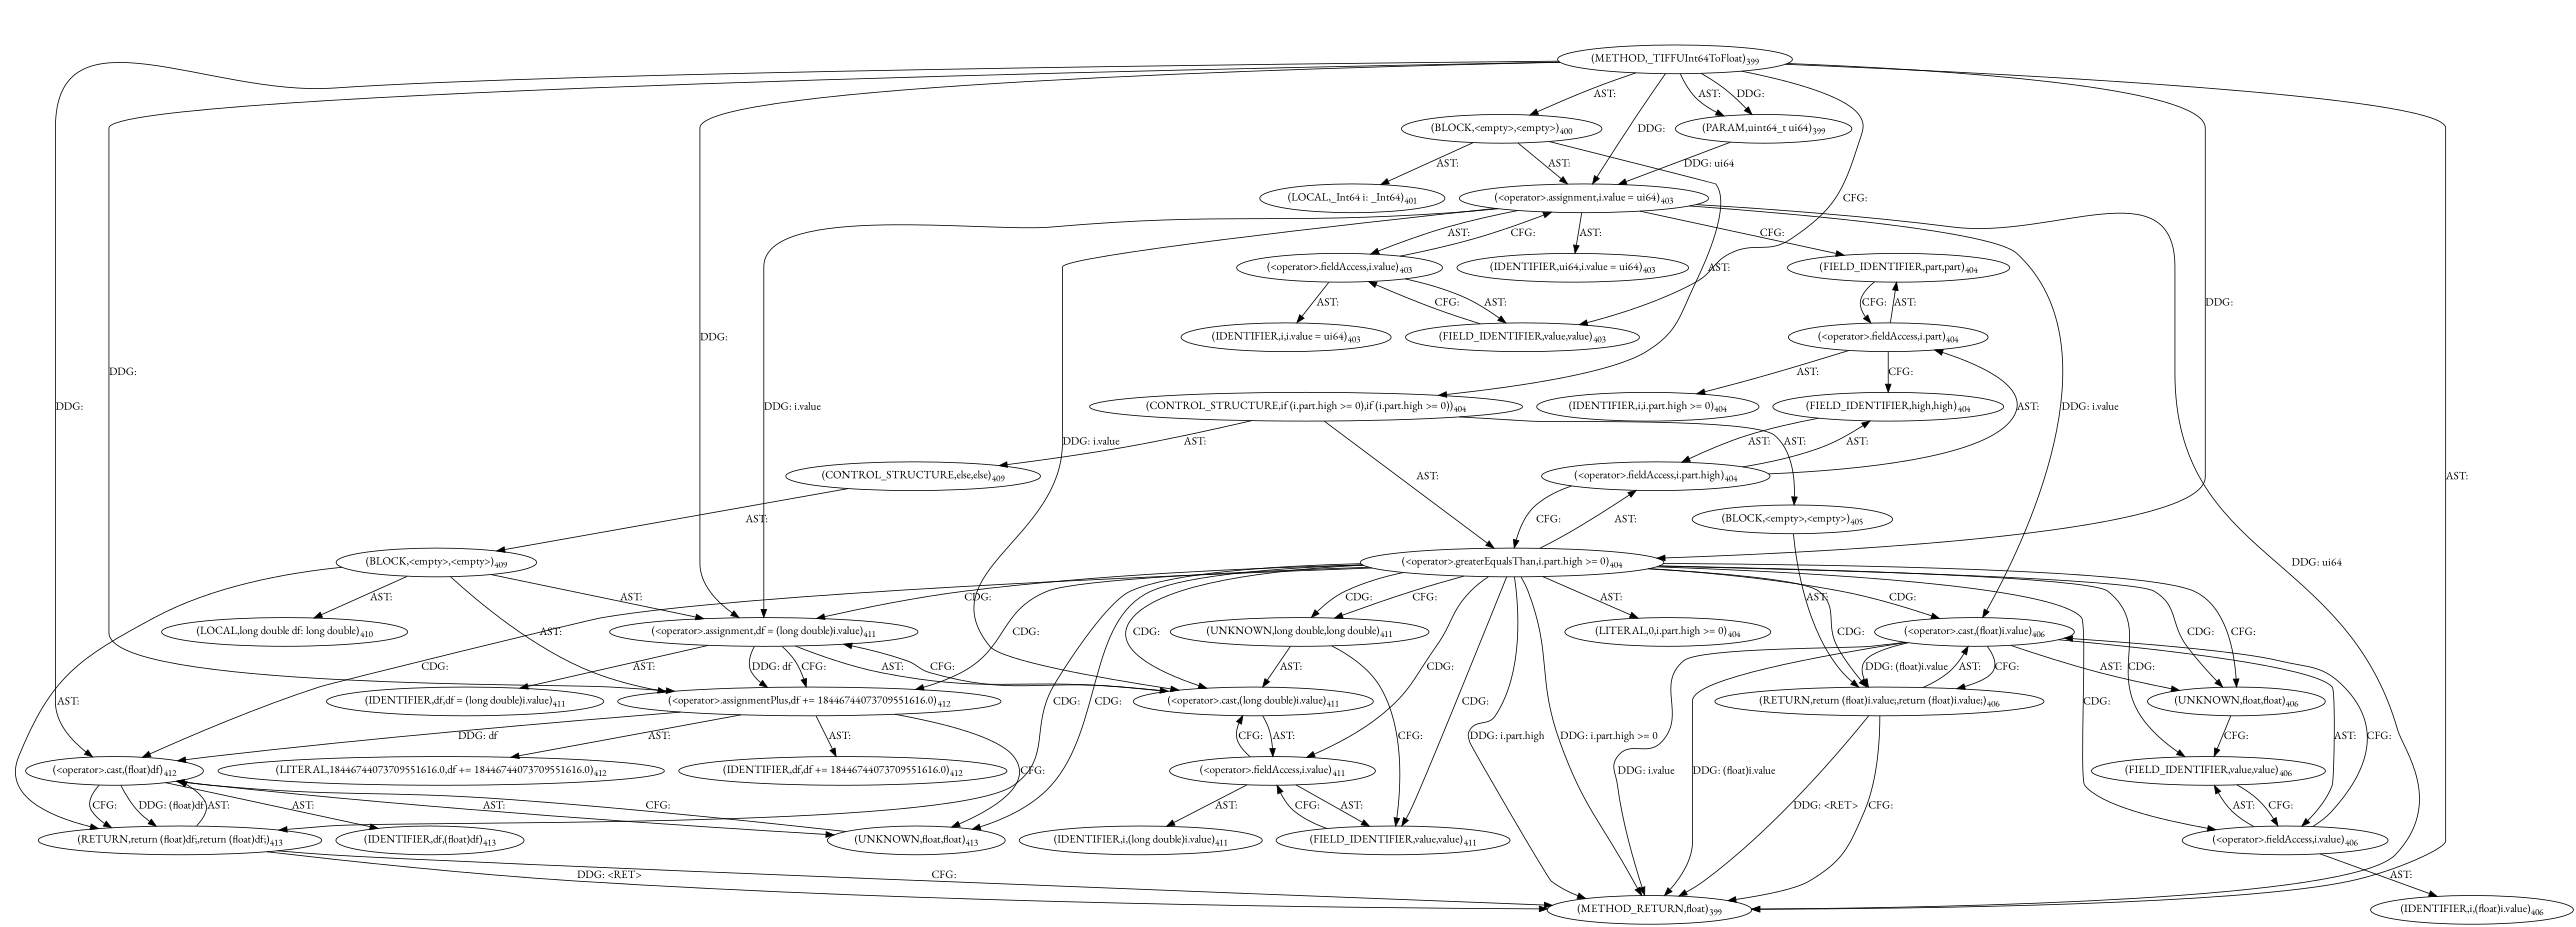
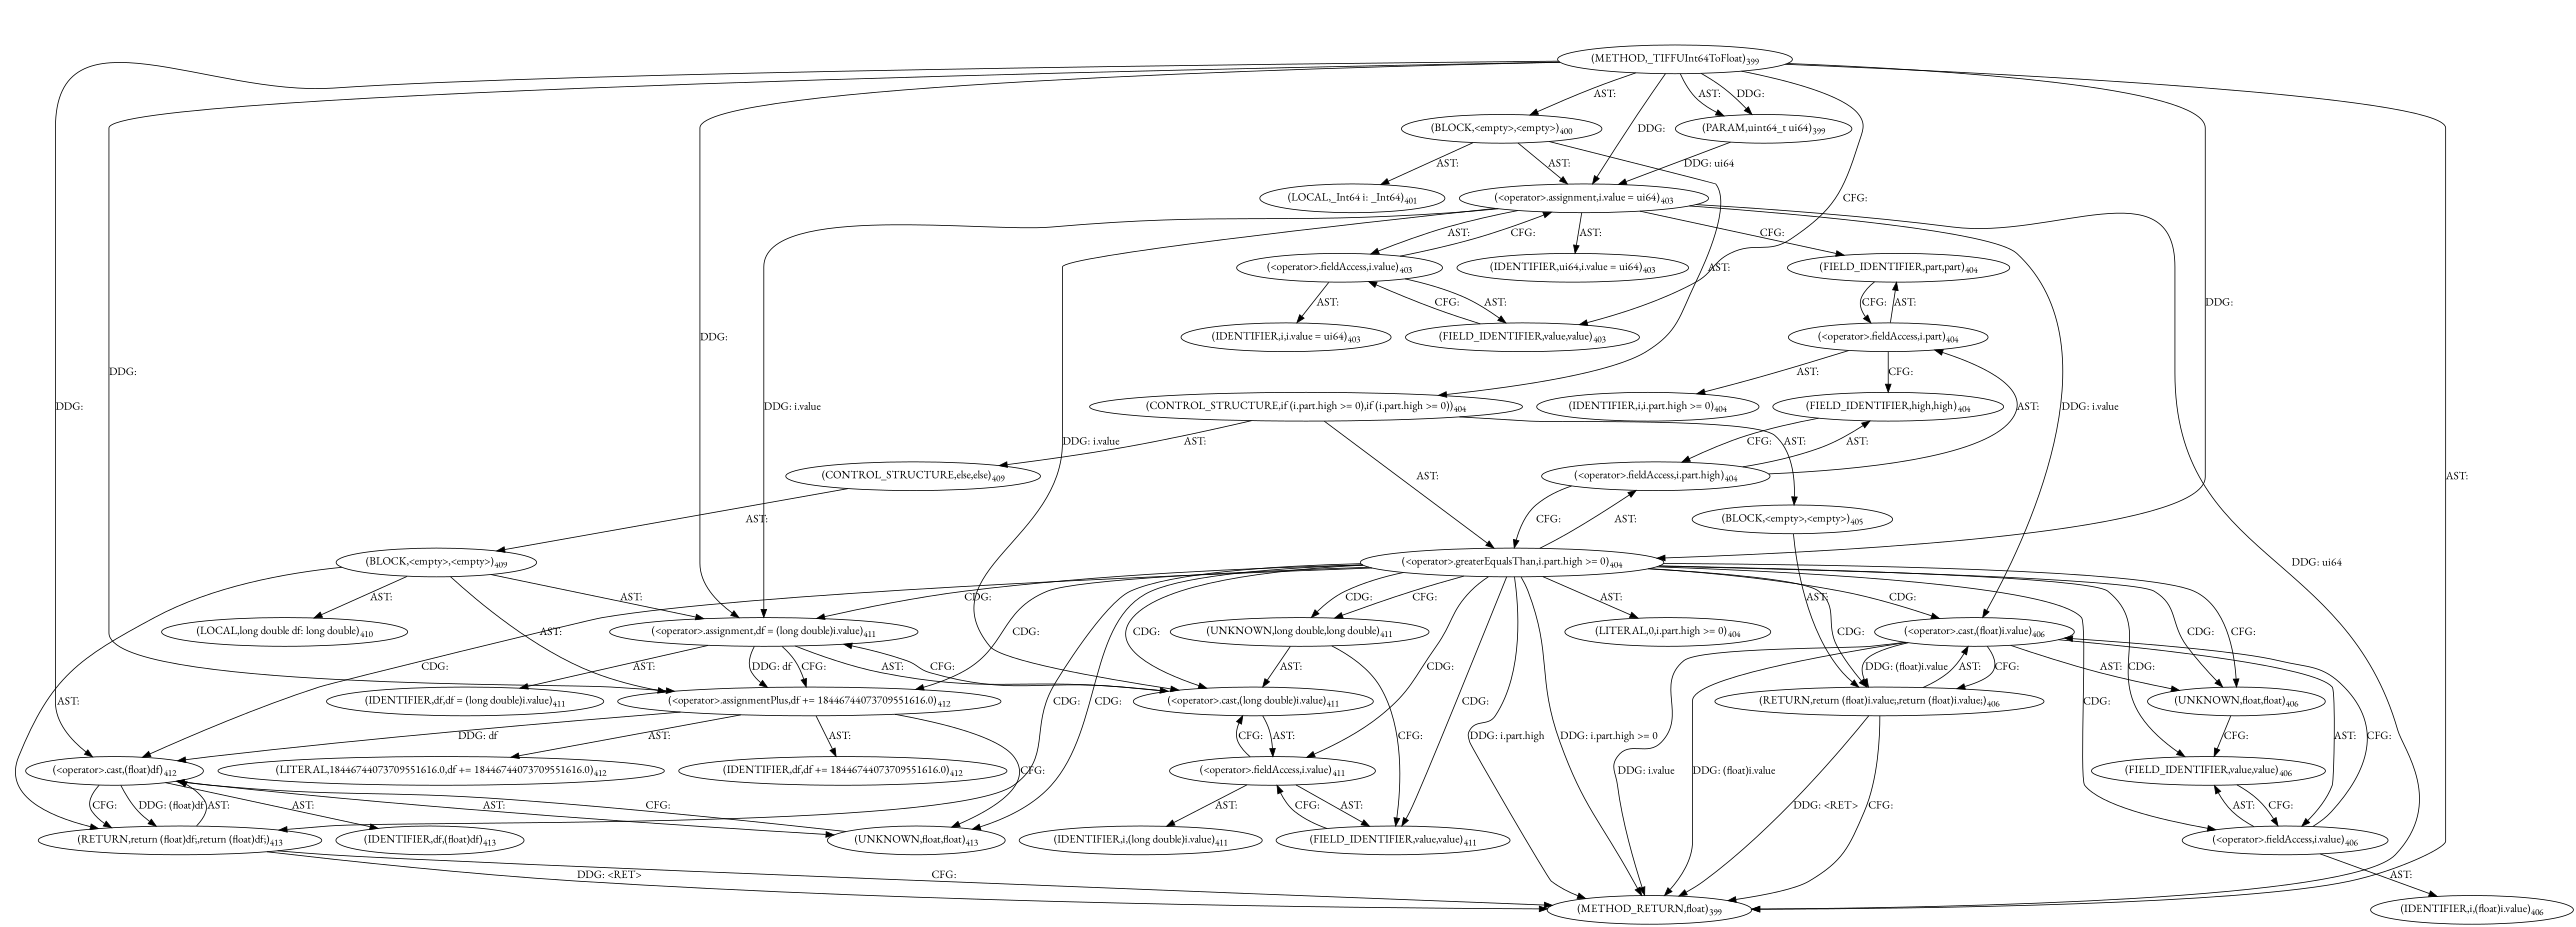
edge "(FIELD_IDENTIFIER,high,high)" -> "(<operator>.fieldAccess,i.part.high)": label "AST: " -> "CFG: "
